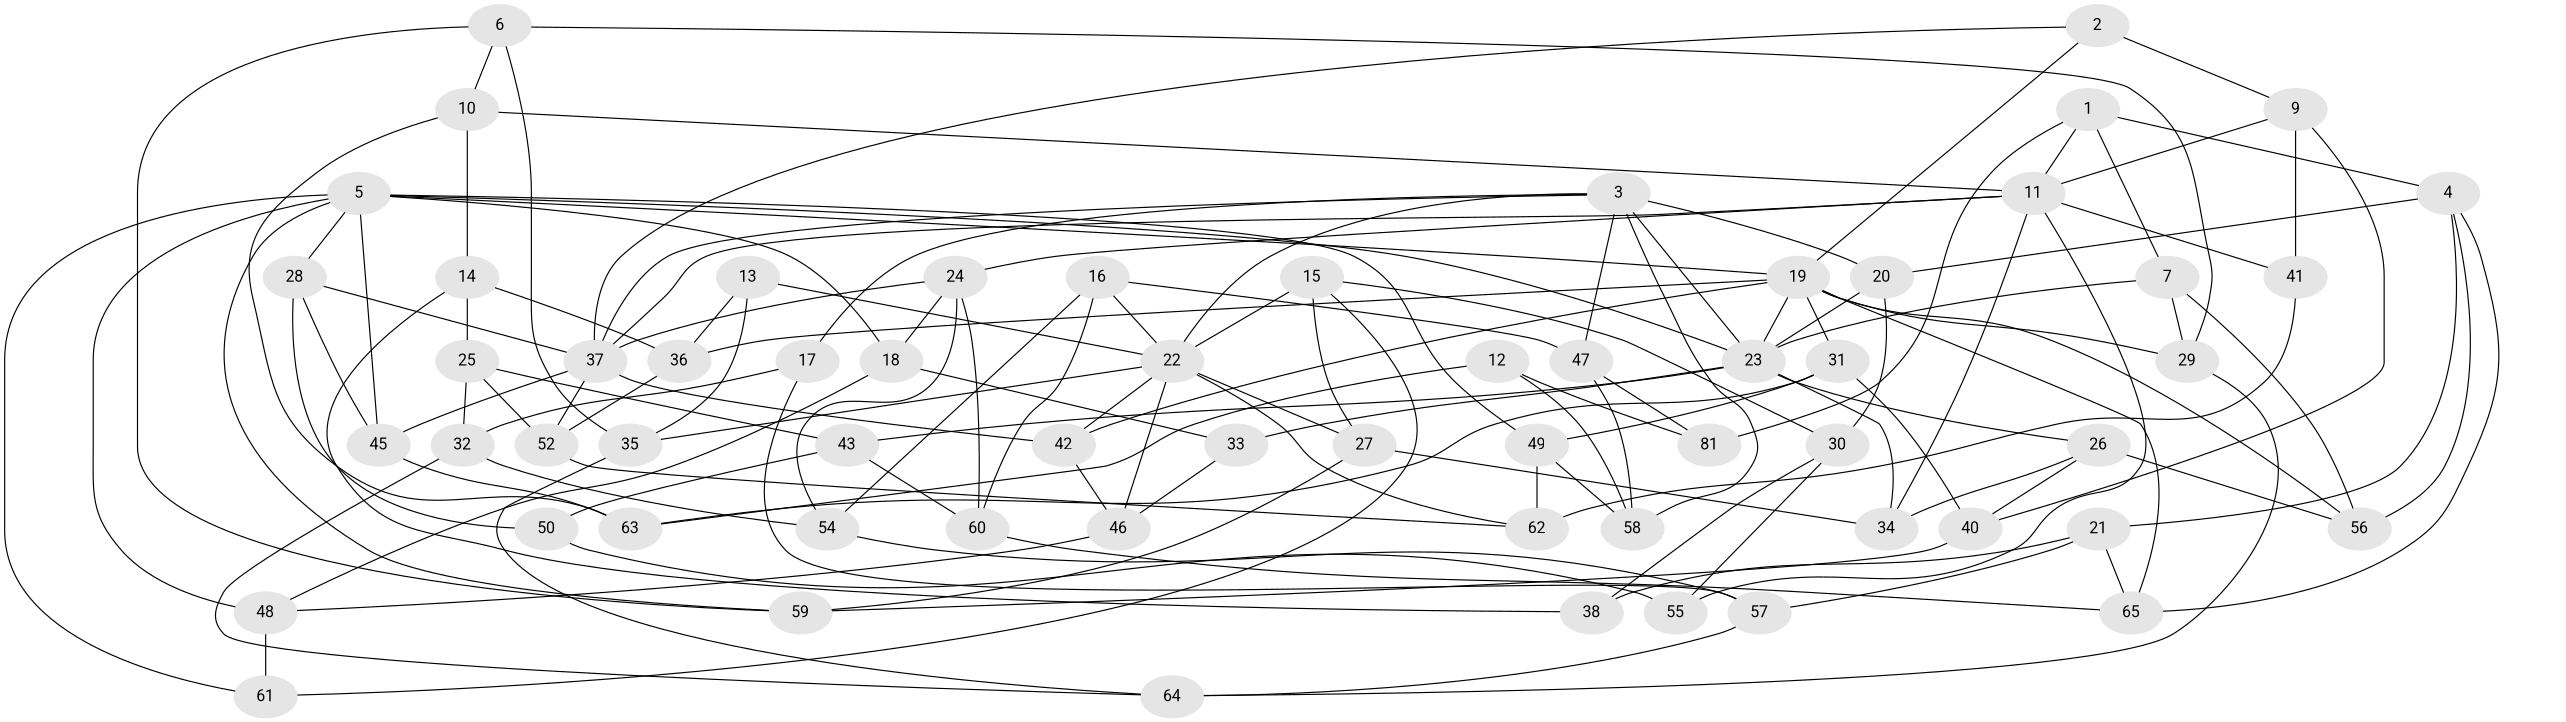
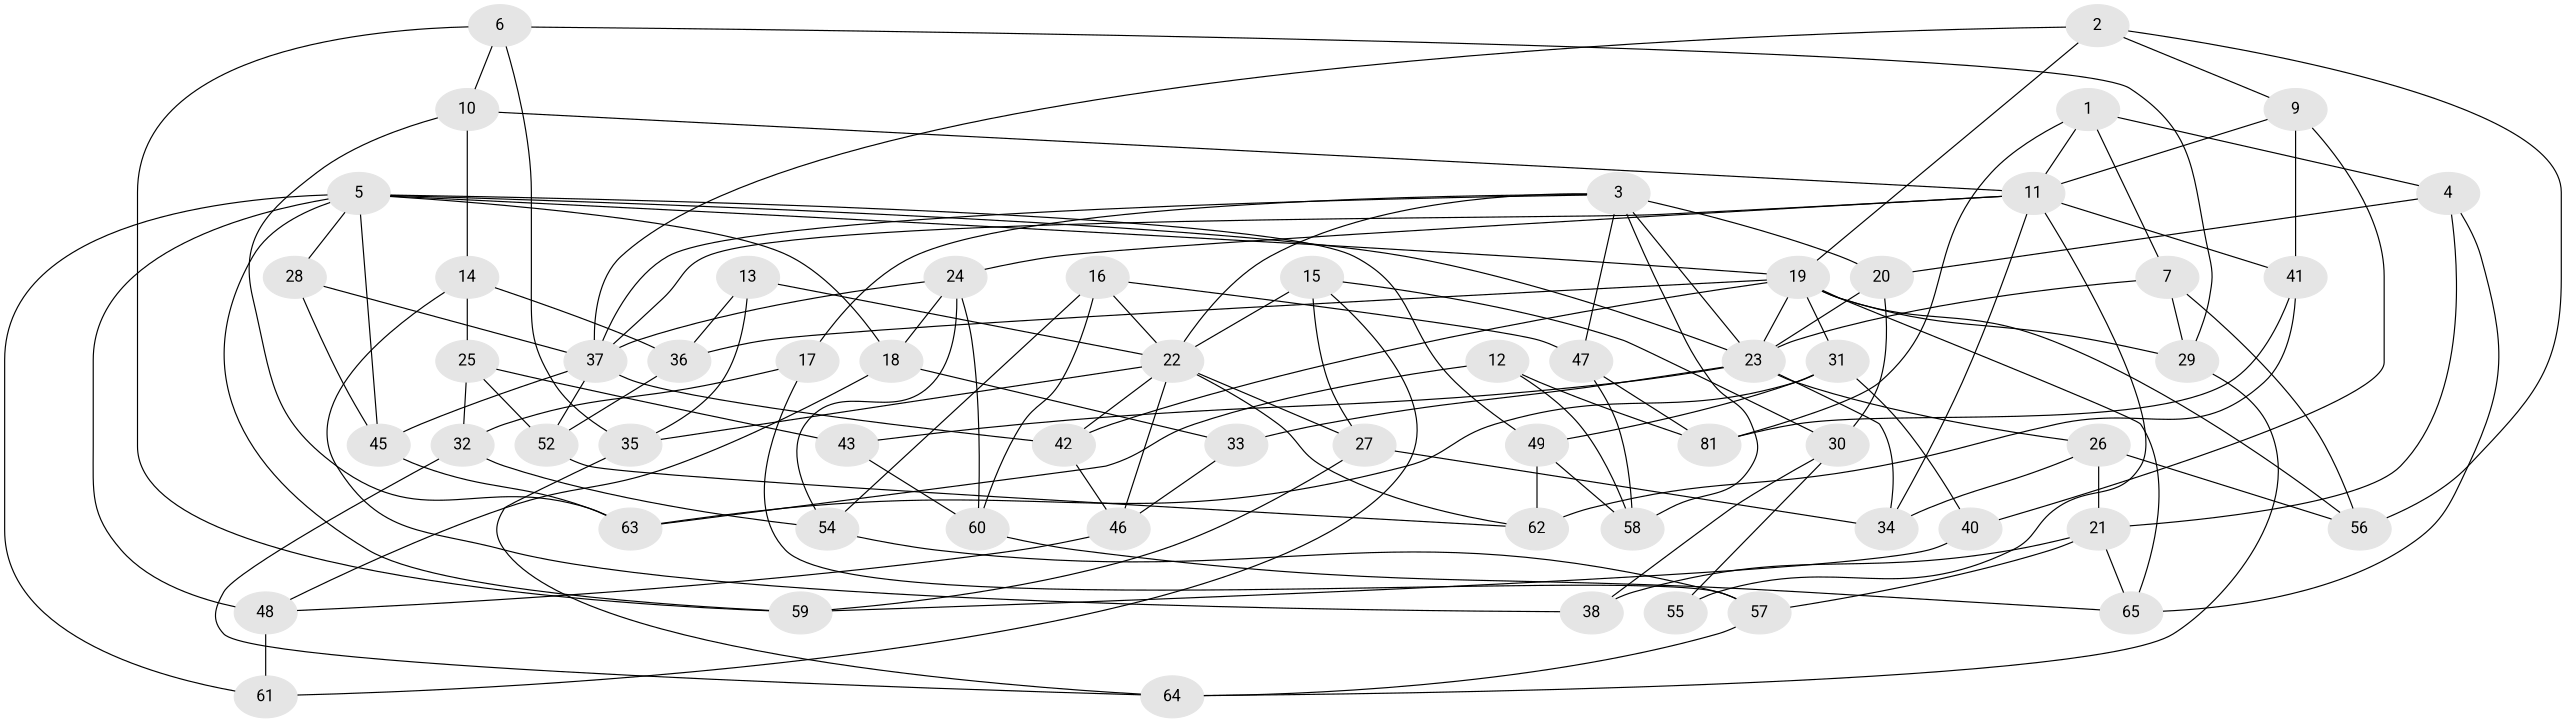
edge "4" -- "56": now "2" -- "56"
edge "41" -- "81": added
edge "26" -- "40": now "26" -- "21"
node "50": removed
